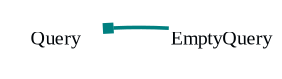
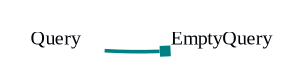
edge "EmptyQuery" -> "Query": reversed
